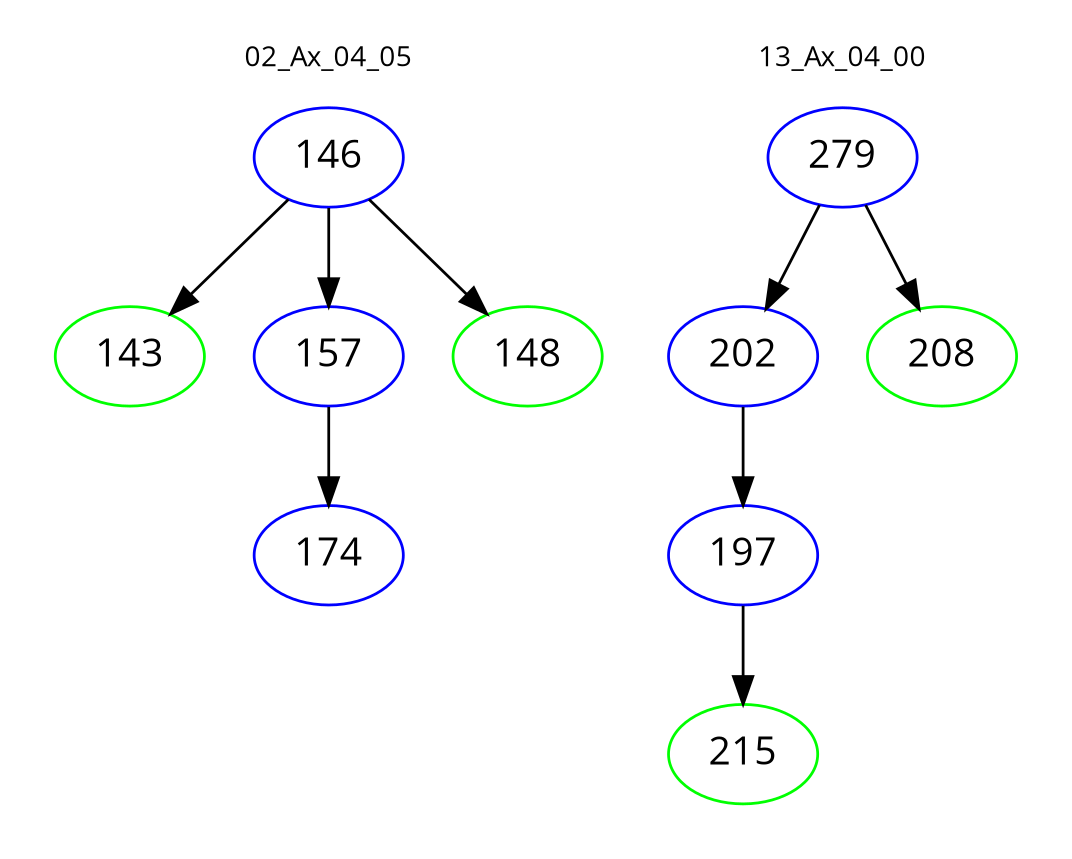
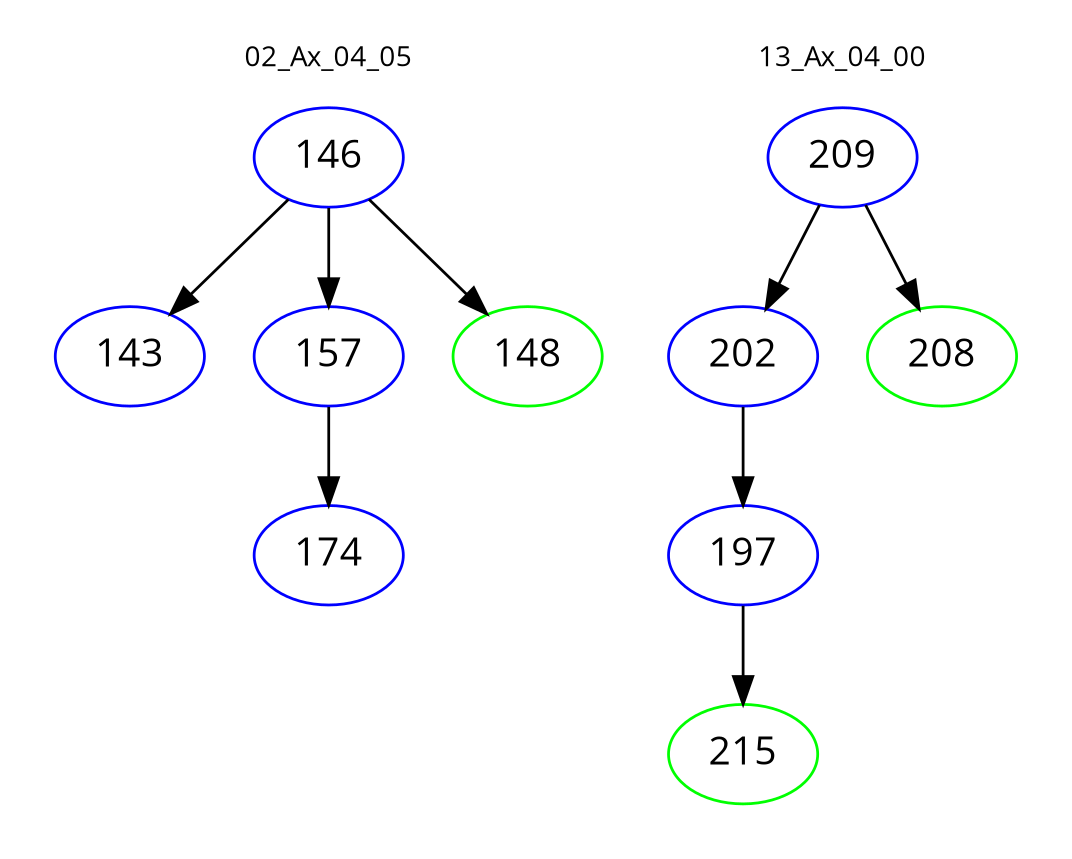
node "279": label "279" -> "209"
node "143": color green -> blue
